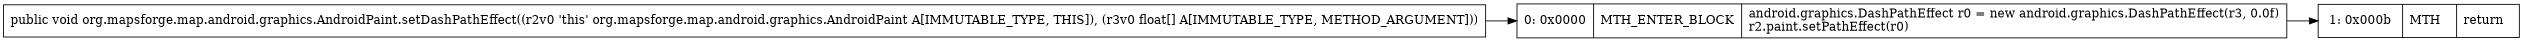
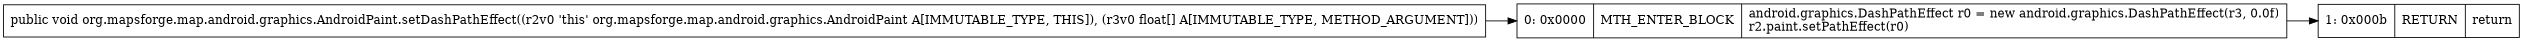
node "1: 0x000b": text "MTH" -> "RETURN"
